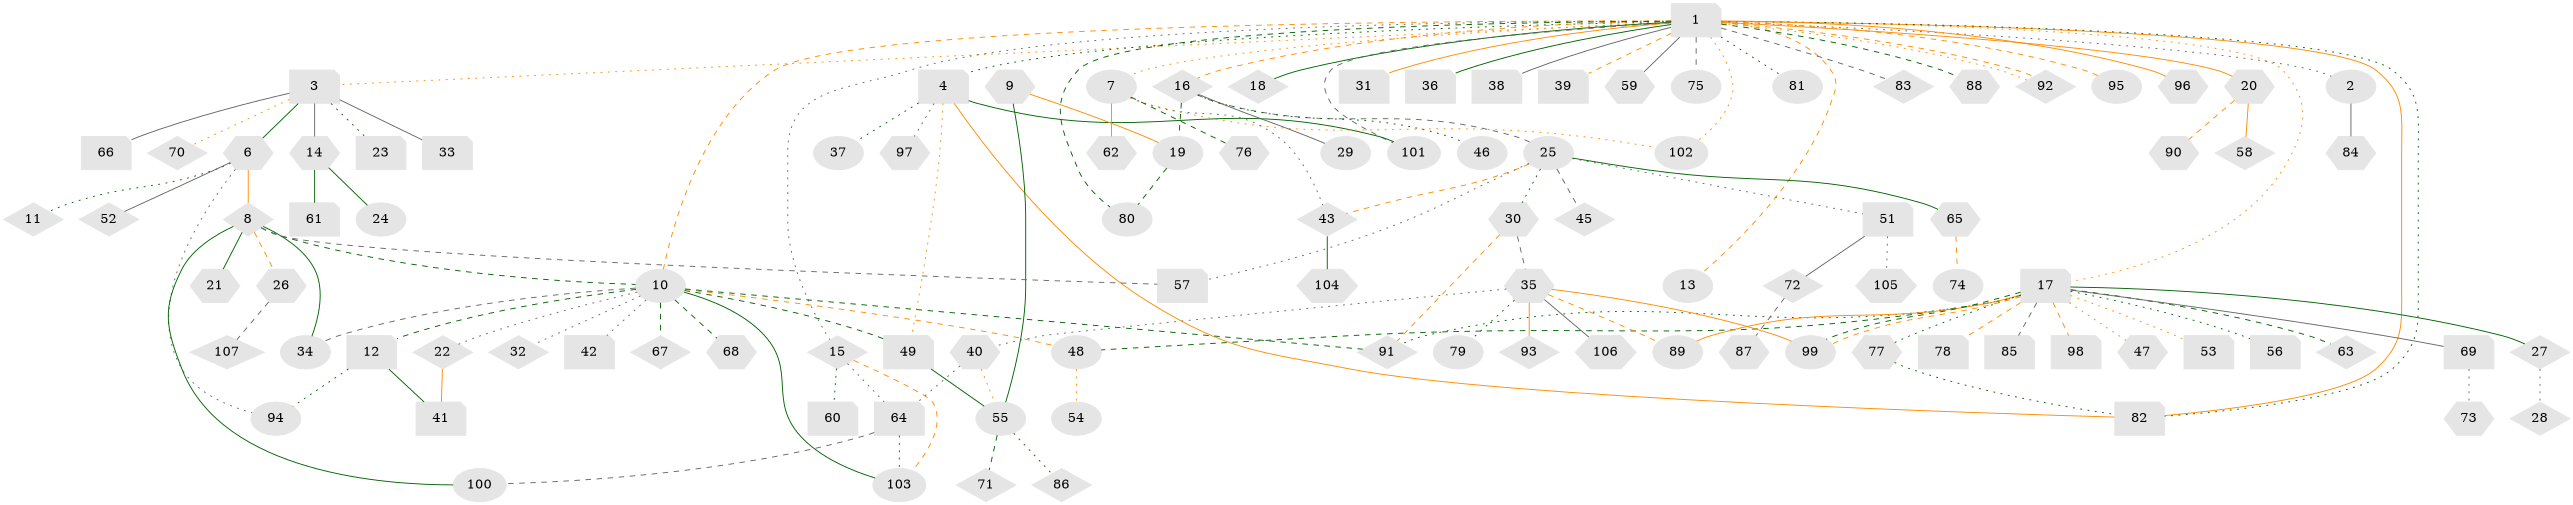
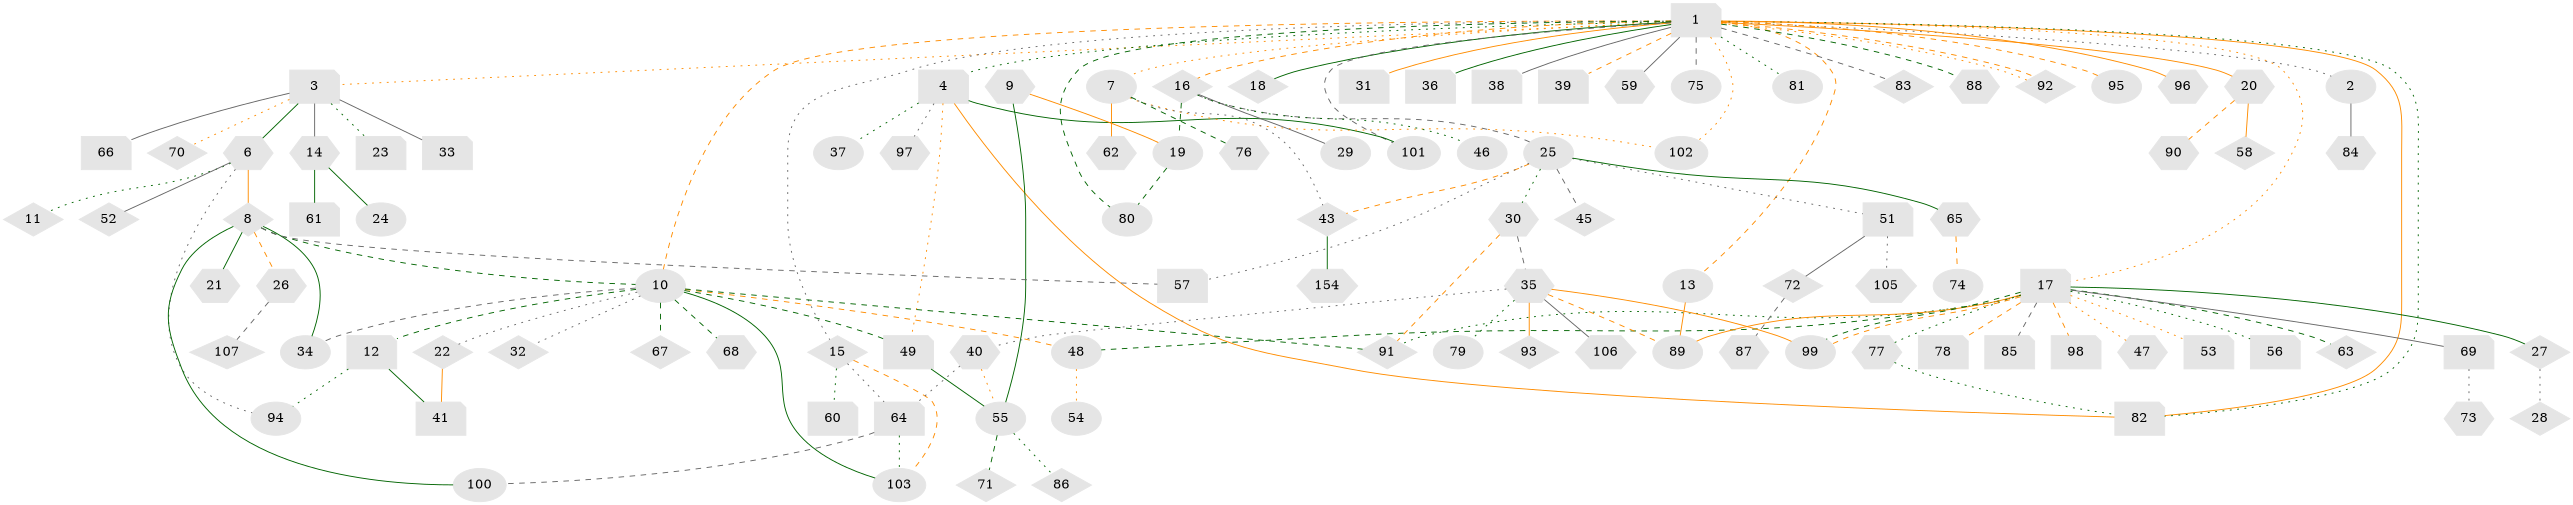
node "104": label "104" -> "154"
edge "13" -- "89": added
node "42": removed
